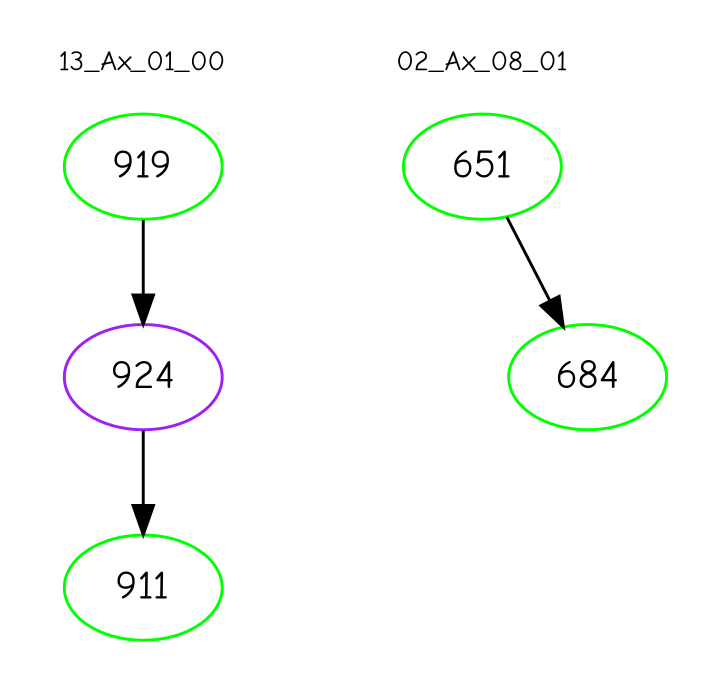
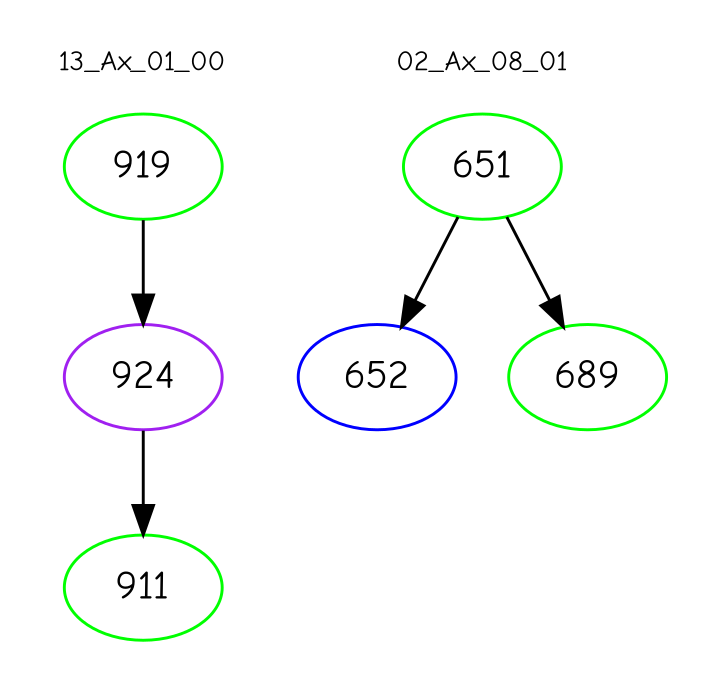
node "652": added
node "684": label "684" -> "689"
